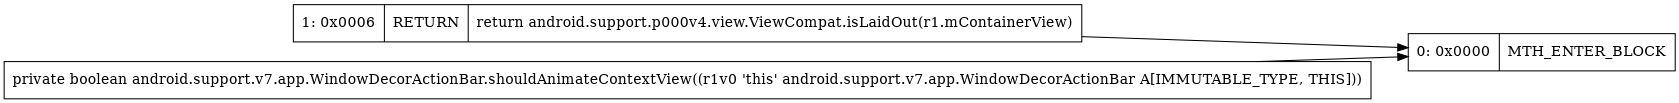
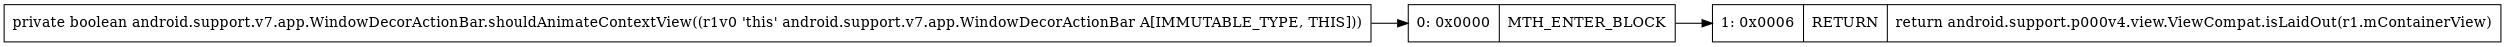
edge "1: 0x0006" -> "0: 0x0000": reversed
